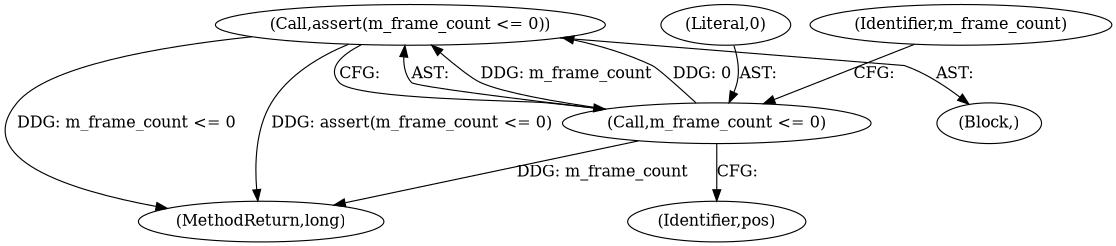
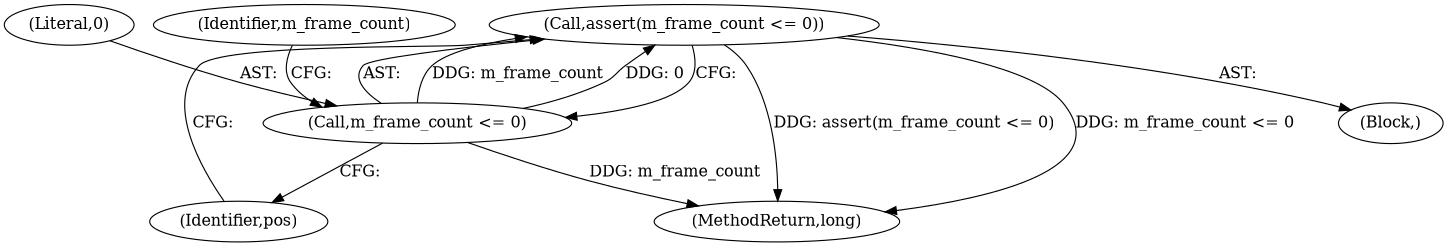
edge "(Identifier,pos)" -> "(Call,assert(m_frame_count <= 0))": added, label "CFG:"
